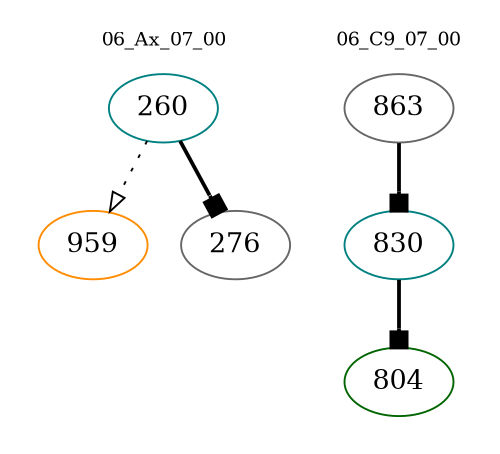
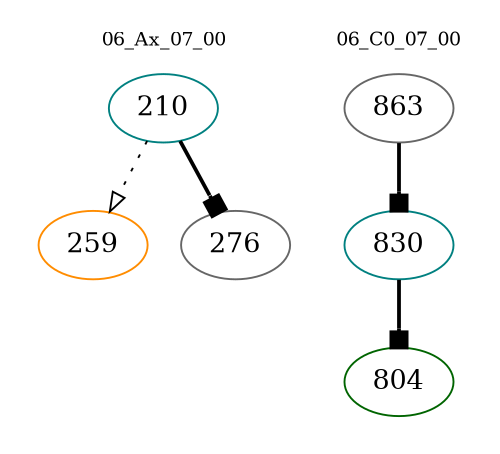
cluster "06_C9_07_00": label "06_C9_07_00" -> "06_C0_07_00"
node "260": label "260" -> "210"
node "959": label "959" -> "259"
